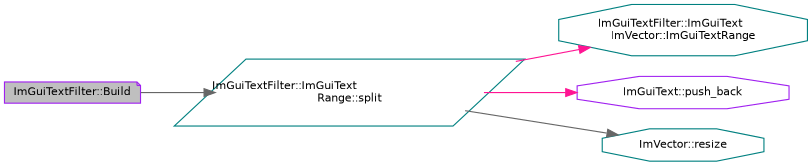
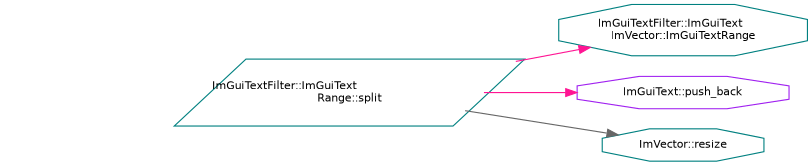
node "ImGuiTextFilter::Build": removed
